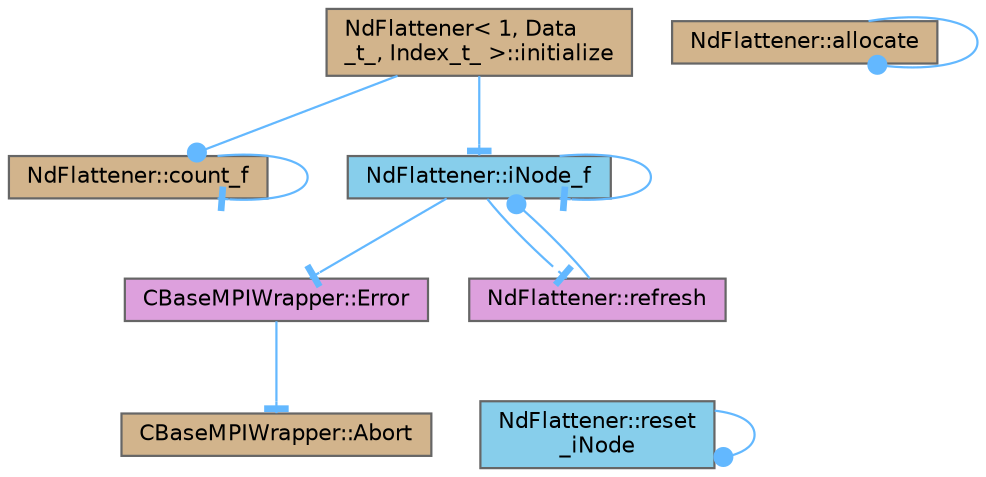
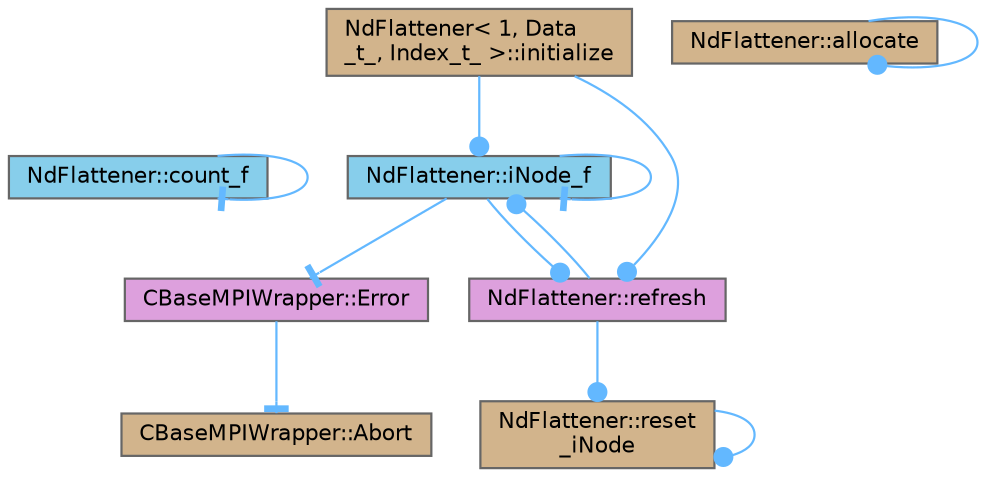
edge "NdFlattener< 1, Data _t_, Index_t_ >::initialize" -> "NdFlattener::iNode_f": arrowhead tee -> dot
edge "NdFlattener< 1, Data _t_, Index_t_ >::initialize" -> "NdFlattener::count_f": now "NdFlattener< 1, Data _t_, Index_t_ >::initialize" -> "NdFlattener::refresh"
node "NdFlattener::count_f": fillcolor tan -> skyblue
edge "NdFlattener::iNode_f" -> "NdFlattener::refresh": arrowhead tee -> dot
edge "NdFlattener::refresh" -> "NdFlattener::reset _iNode": added
node "NdFlattener::reset _iNode": fillcolor skyblue -> tan
